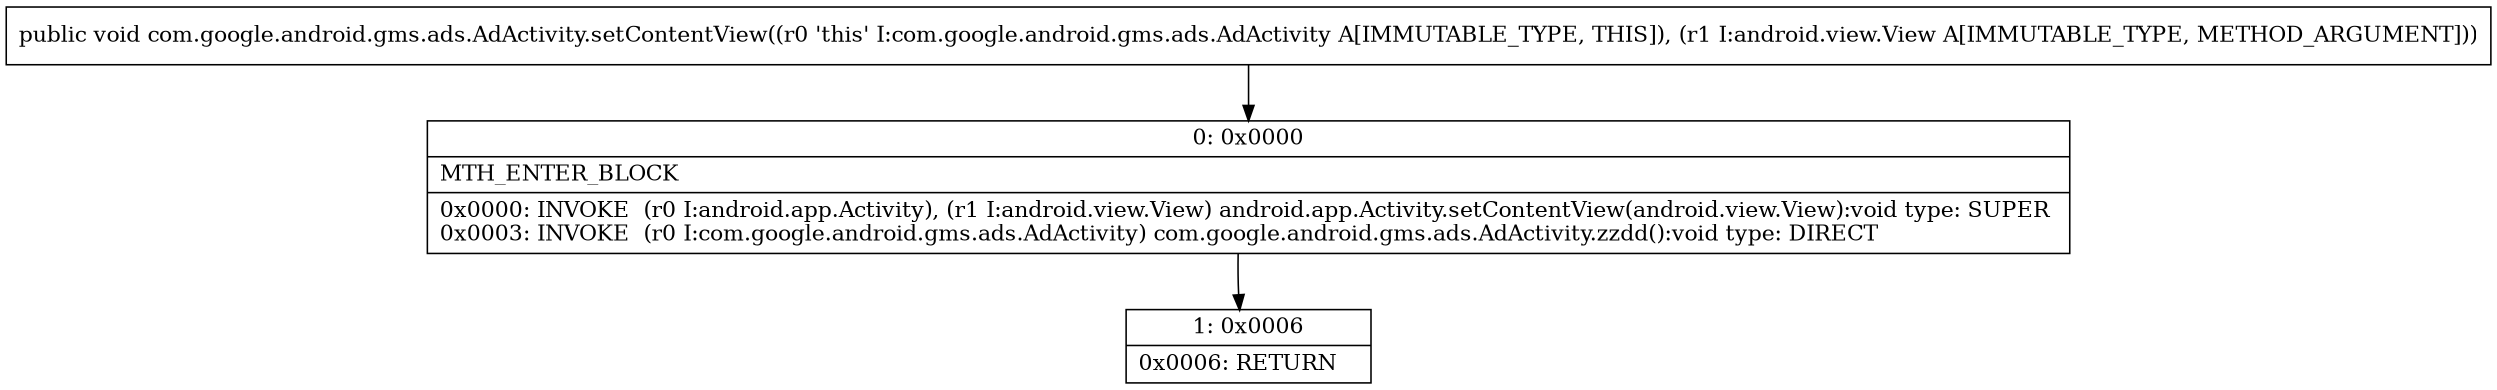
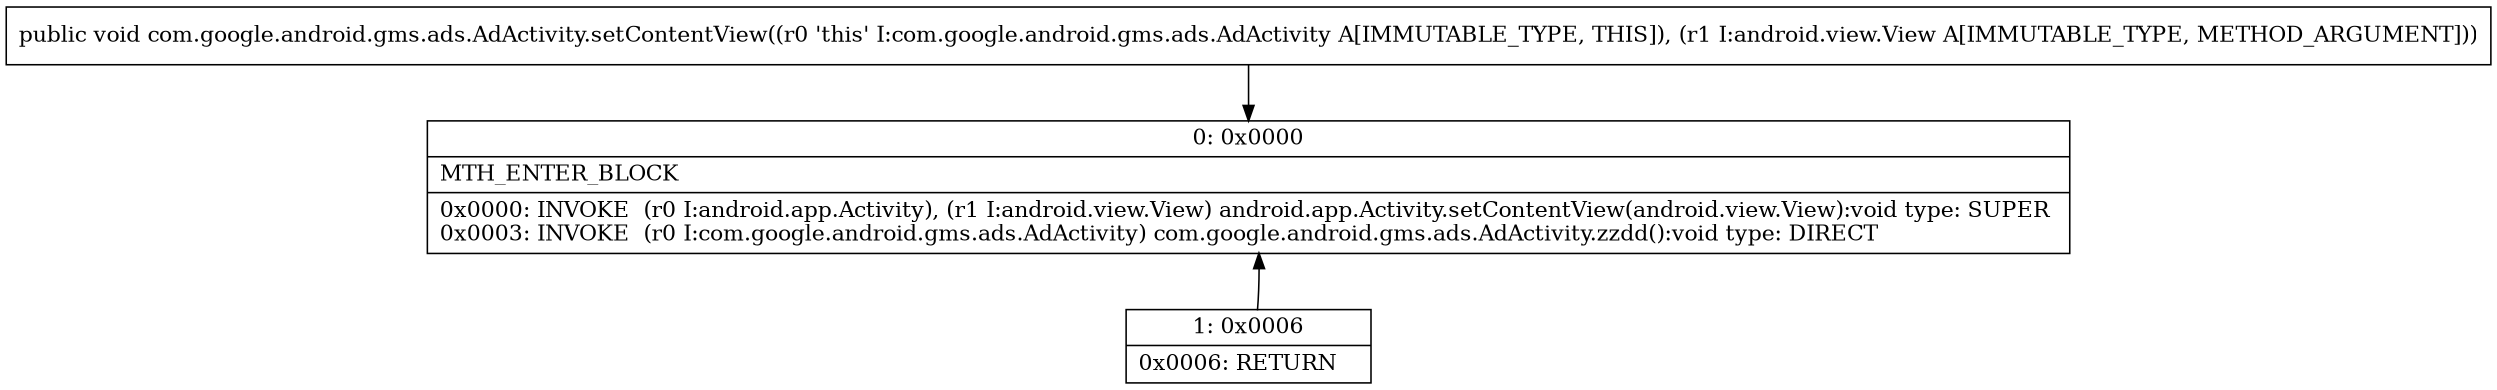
edge "0: 0x0000" -> "1: 0x0006": reversed
